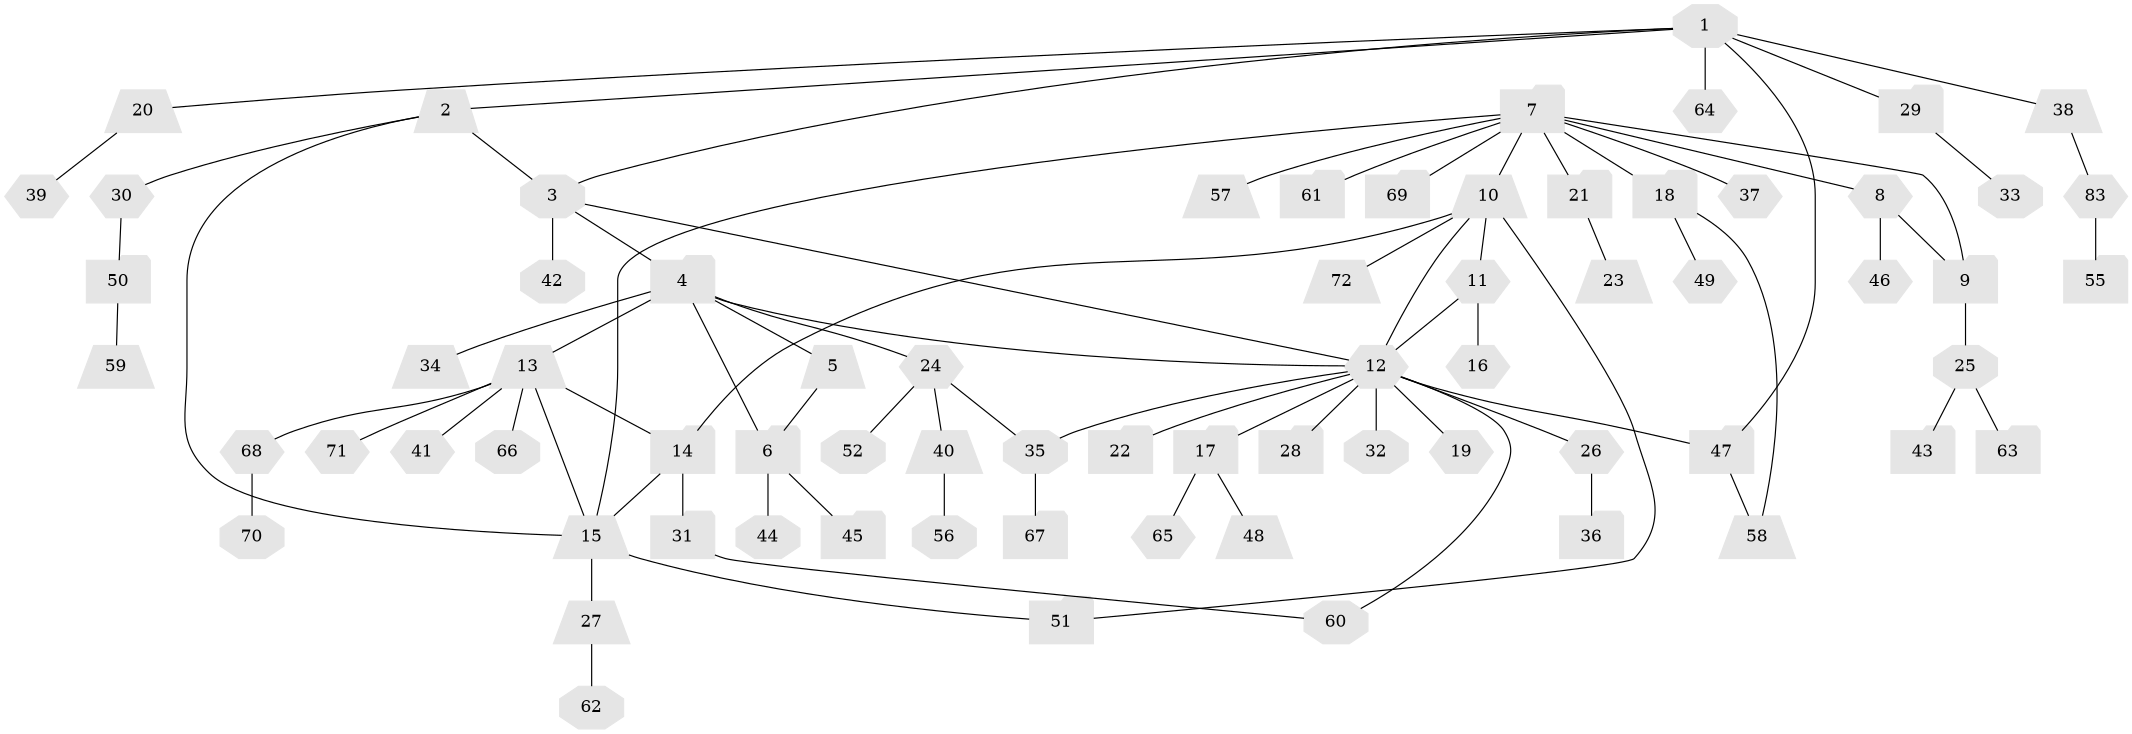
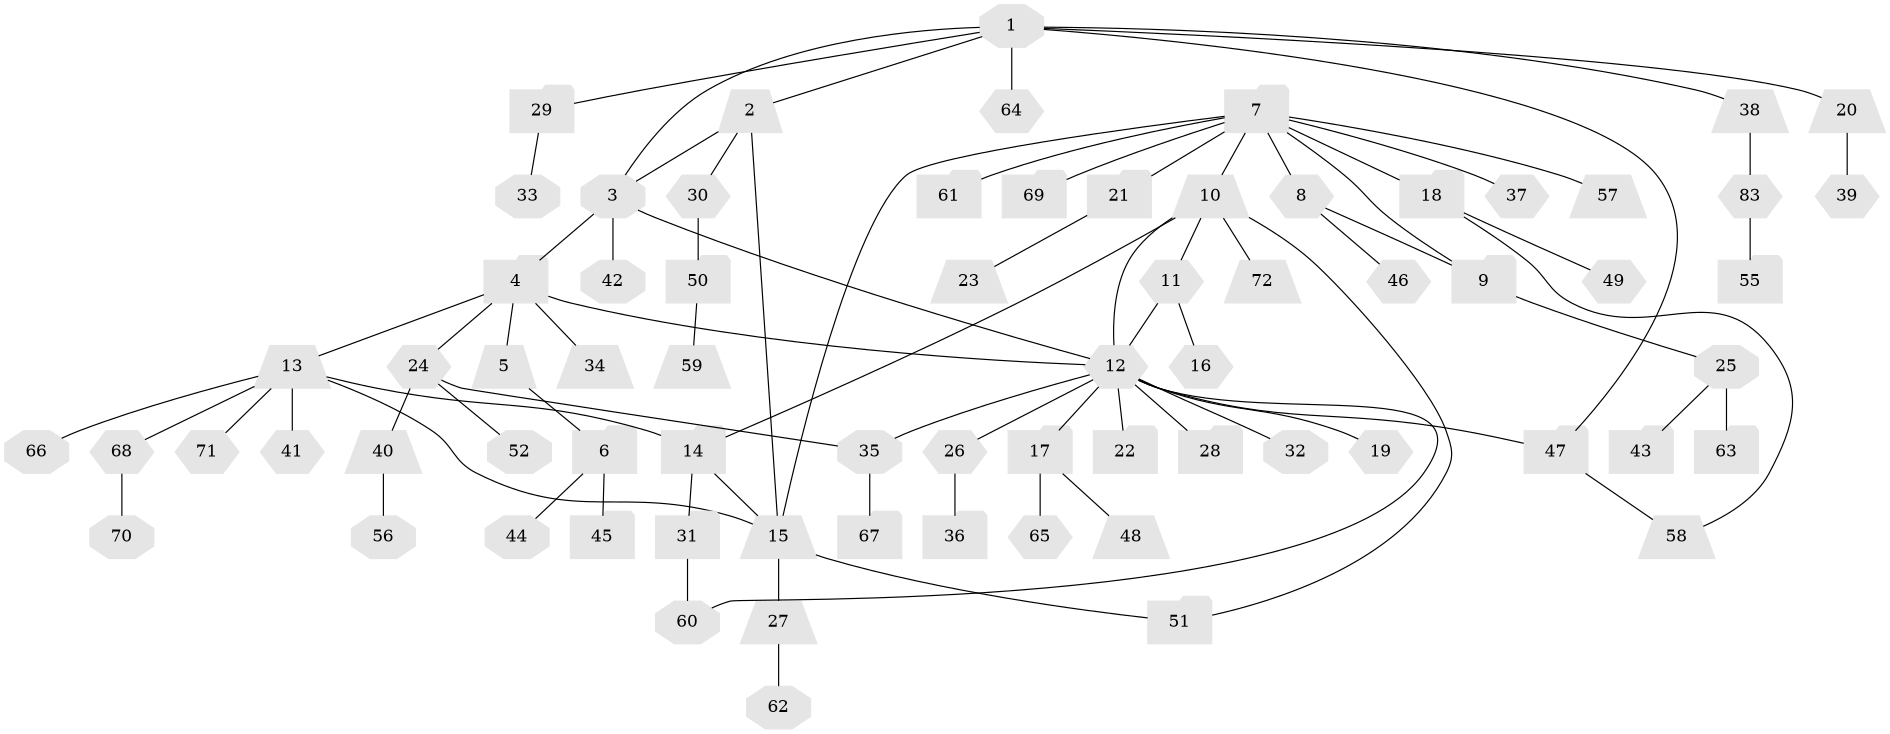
edge "4" -- "6": removed
